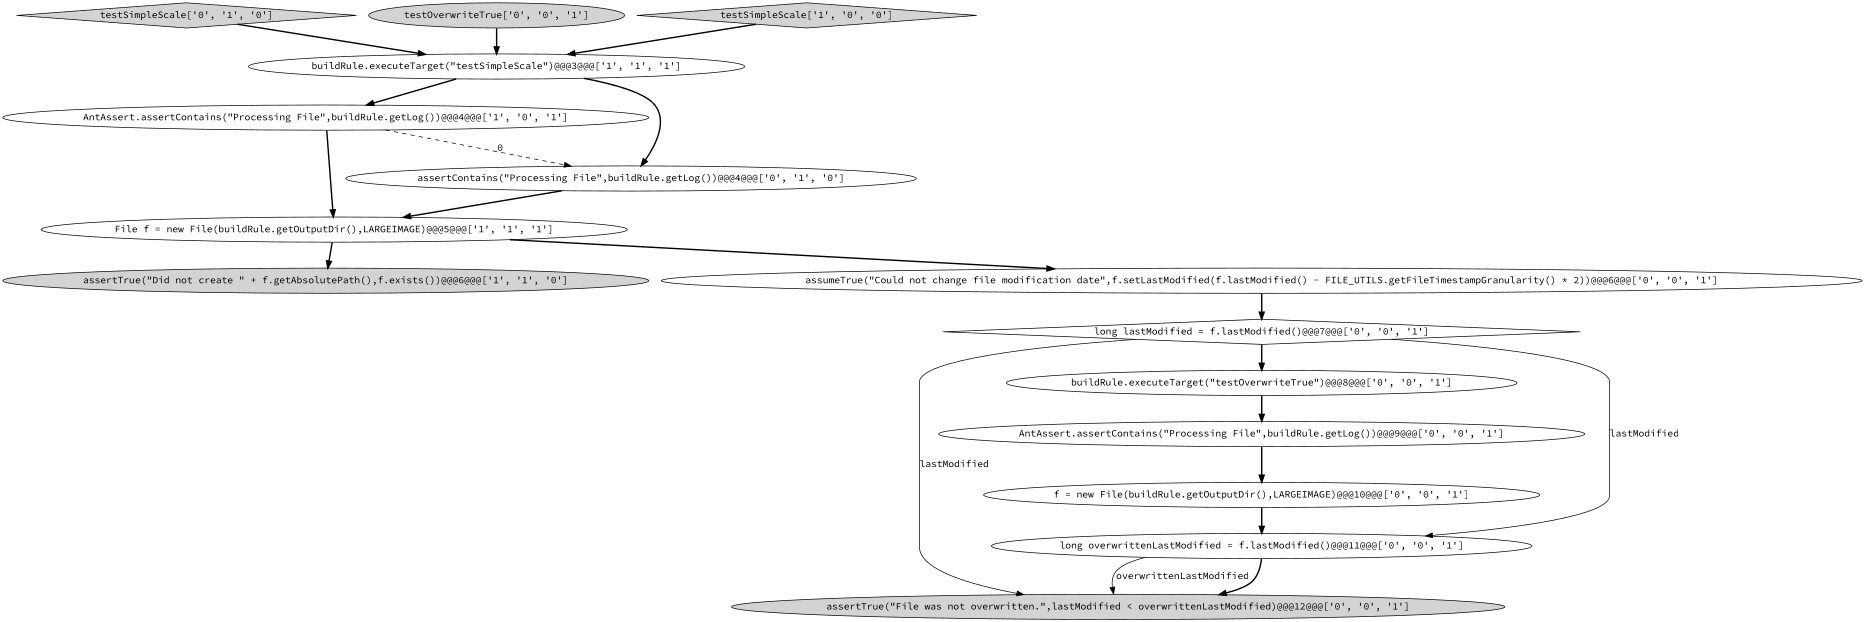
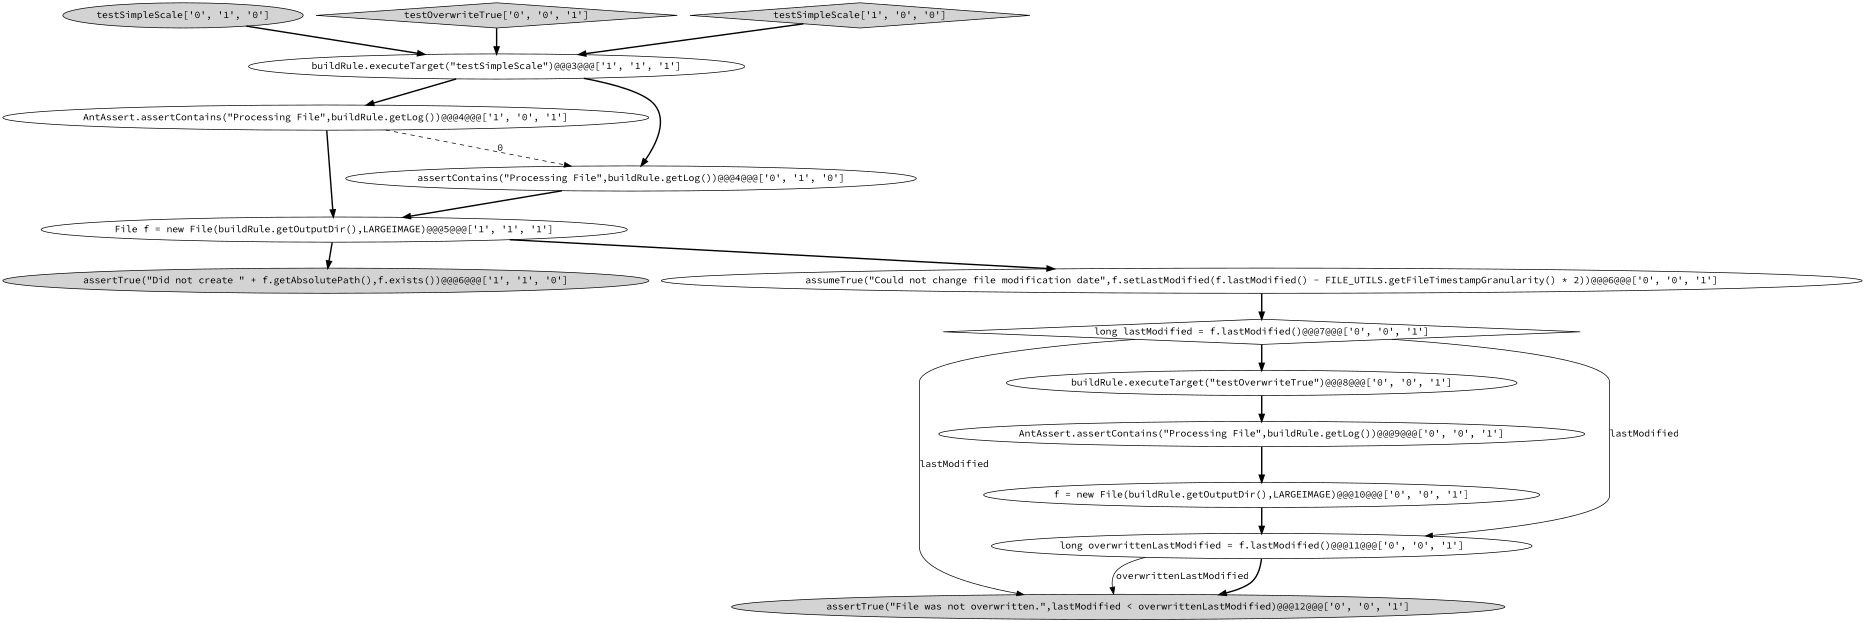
node "testSimpleScale['0', '1', '0']": shape diamond -> ellipse
node "testOverwriteTrue['0', '0', '1']": shape ellipse -> diamond
